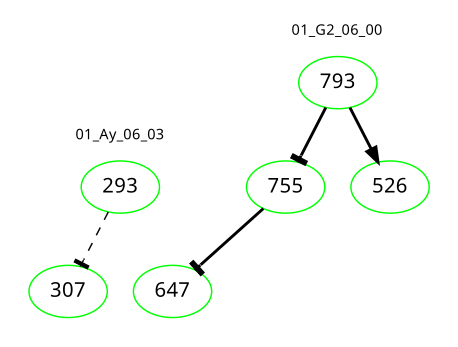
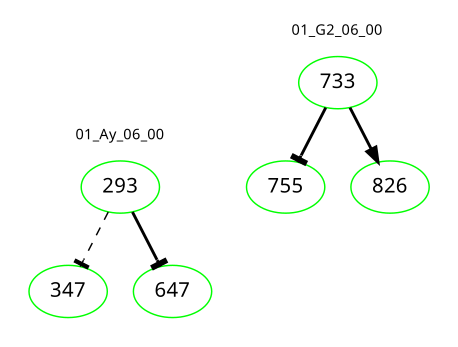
node "793": label "793" -> "733"
cluster "01_Ay_06_03": label "01_Ay_06_03" -> "01_Ay_06_00"
node "526": label "526" -> "826"
edge "755" -> "647": now "293" -> "647"
node "307": label "307" -> "347"
